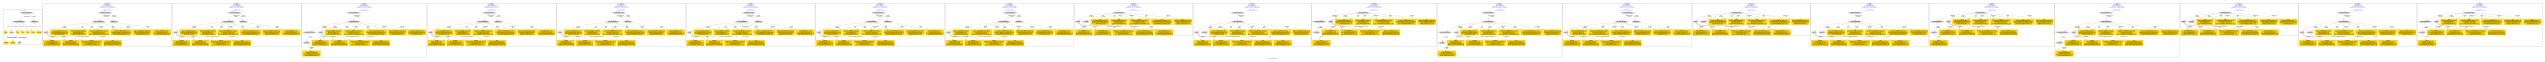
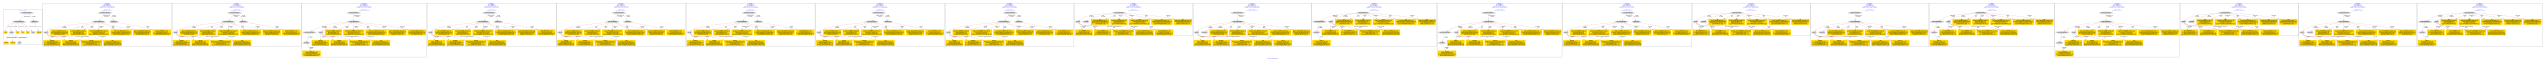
node "access": fillcolor gold -> lightgray
